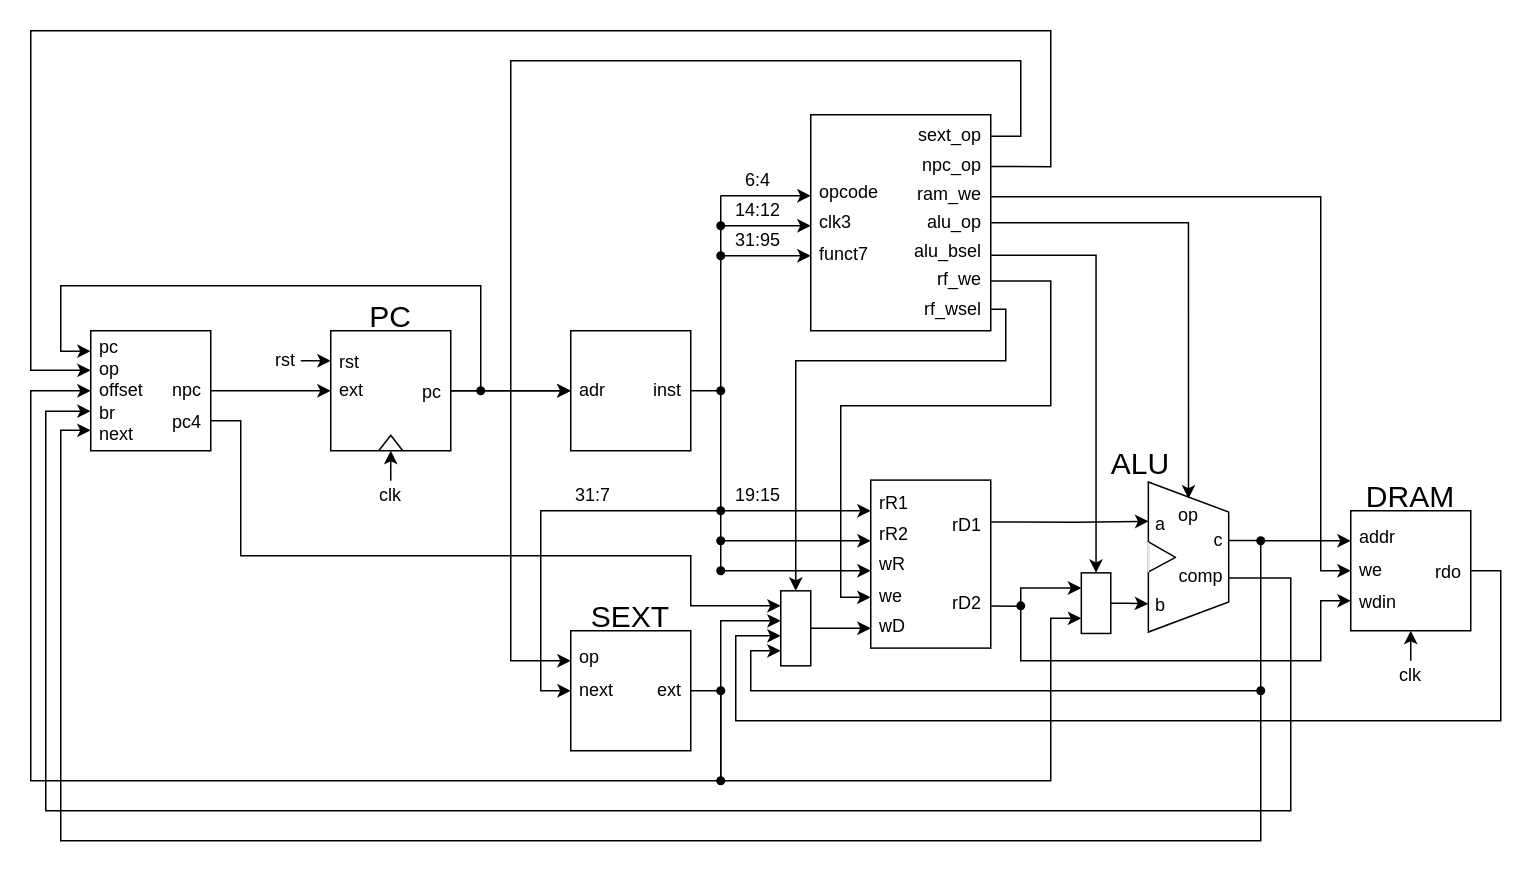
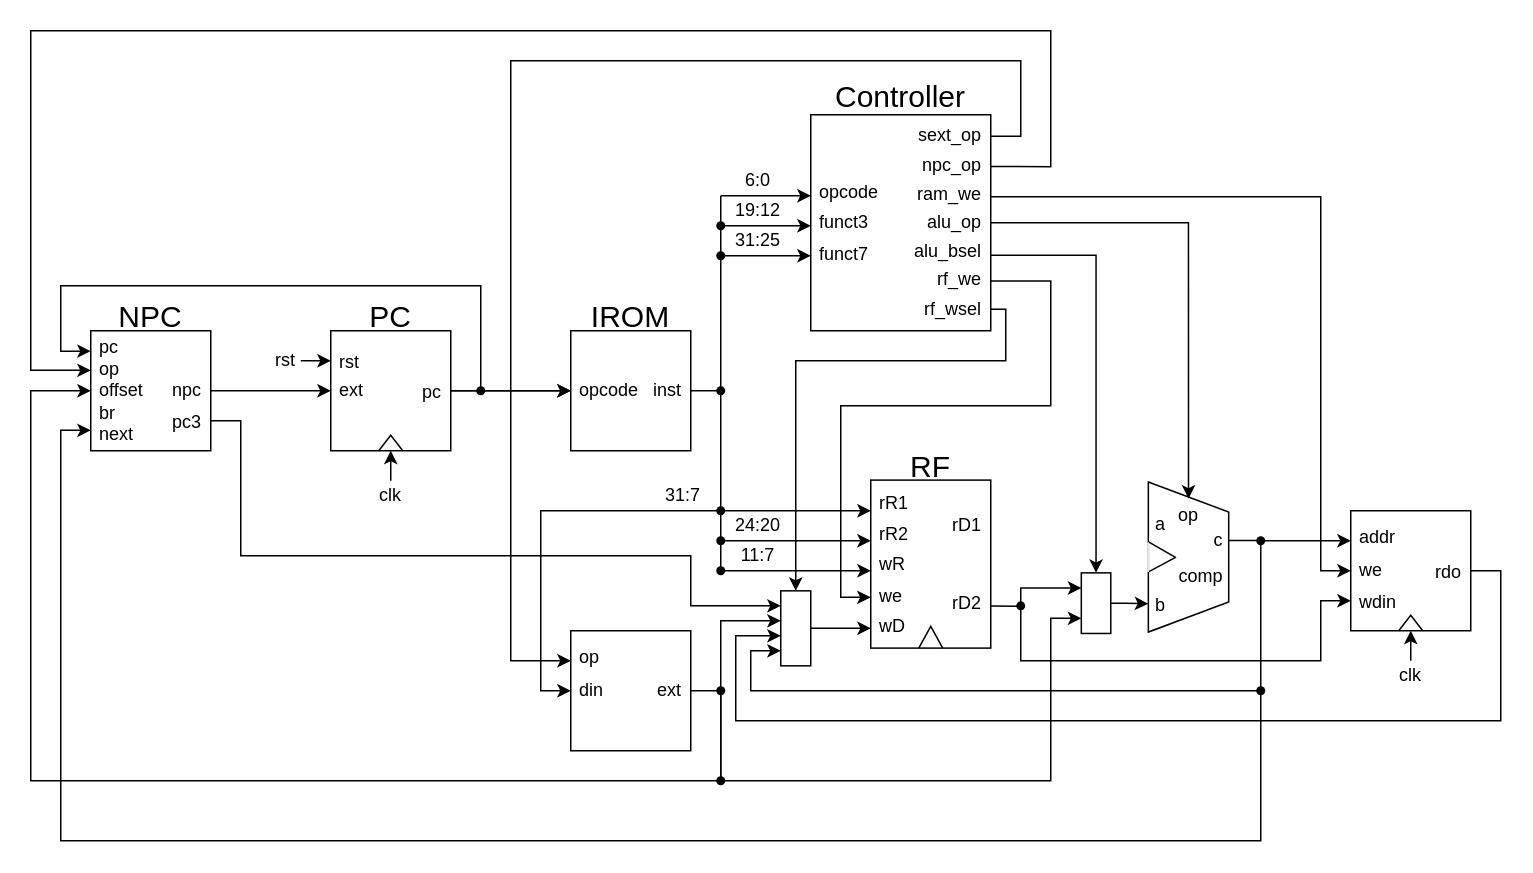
node "Controller": added
node "6:4": label "6:4" -> "6:0"
node "14:12": label "14:12" -> "19:12"
node "opcode clk3 funct7": label "opcode clk3 funct7" -> "opcode funct3 funct7"
node "31:95": label "31:95" -> "31:25"
node "NPC": added
node "IROM": added
node "npc pc4": label "npc pc4" -> "npc pc3"
node "adr": label "adr" -> "opcode"
node "ALU": removed
node "RF": added
node "DRAM": removed
node "31:7": moved (593, 496) -> (683, 496)
node "19:15": removed
edge "rD1 rD2" -> "a": removed
node "24:20": added
node "11:7": added
edge "addr we wdin" -- "rdo": added
node "SEXT": removed
edge "rR1 rR2 wR we wD" -- "rD1 rD2": added
node "op next": label "op next" -> "op din"
edge "c comp" -> "pc op offset br next": removed
